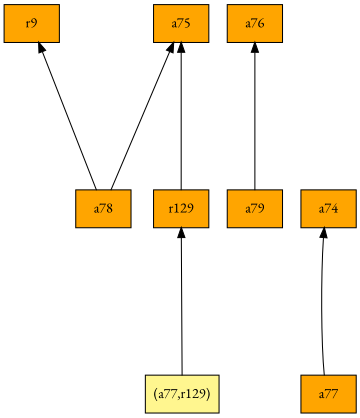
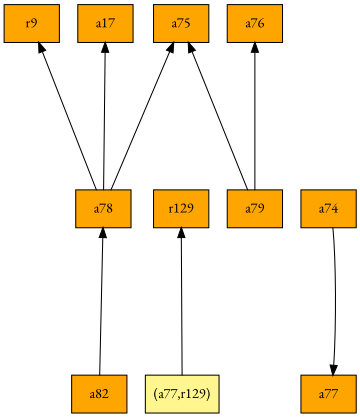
node "a17": added
edge "r129" -> "a75": now "a79" -> "a75"
edge "a77" -> "a74": reversed
node "a82": added
